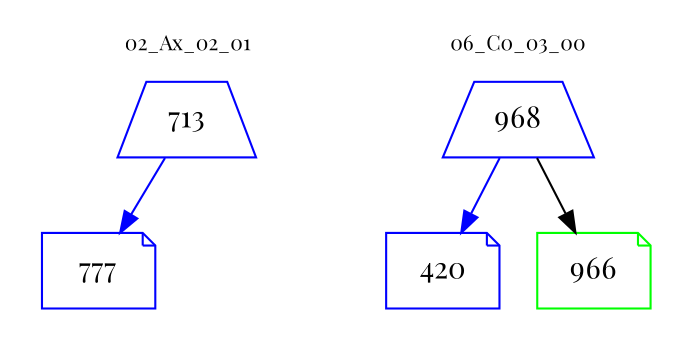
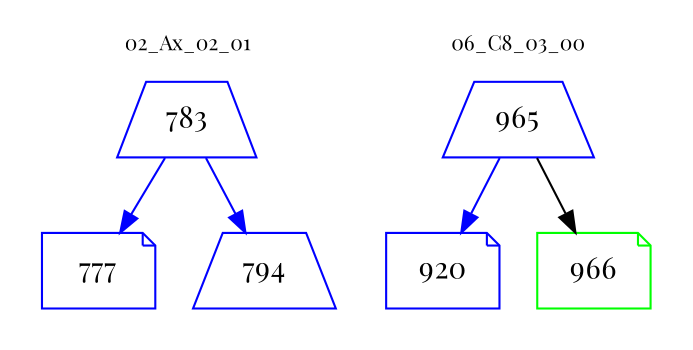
cluster "06_C0_03_00": label "06_C0_03_00" -> "06_C8_03_00"
node "713": label "713" -> "783"
node "968": label "968" -> "965"
node "794": added
node "420": label "420" -> "920"
